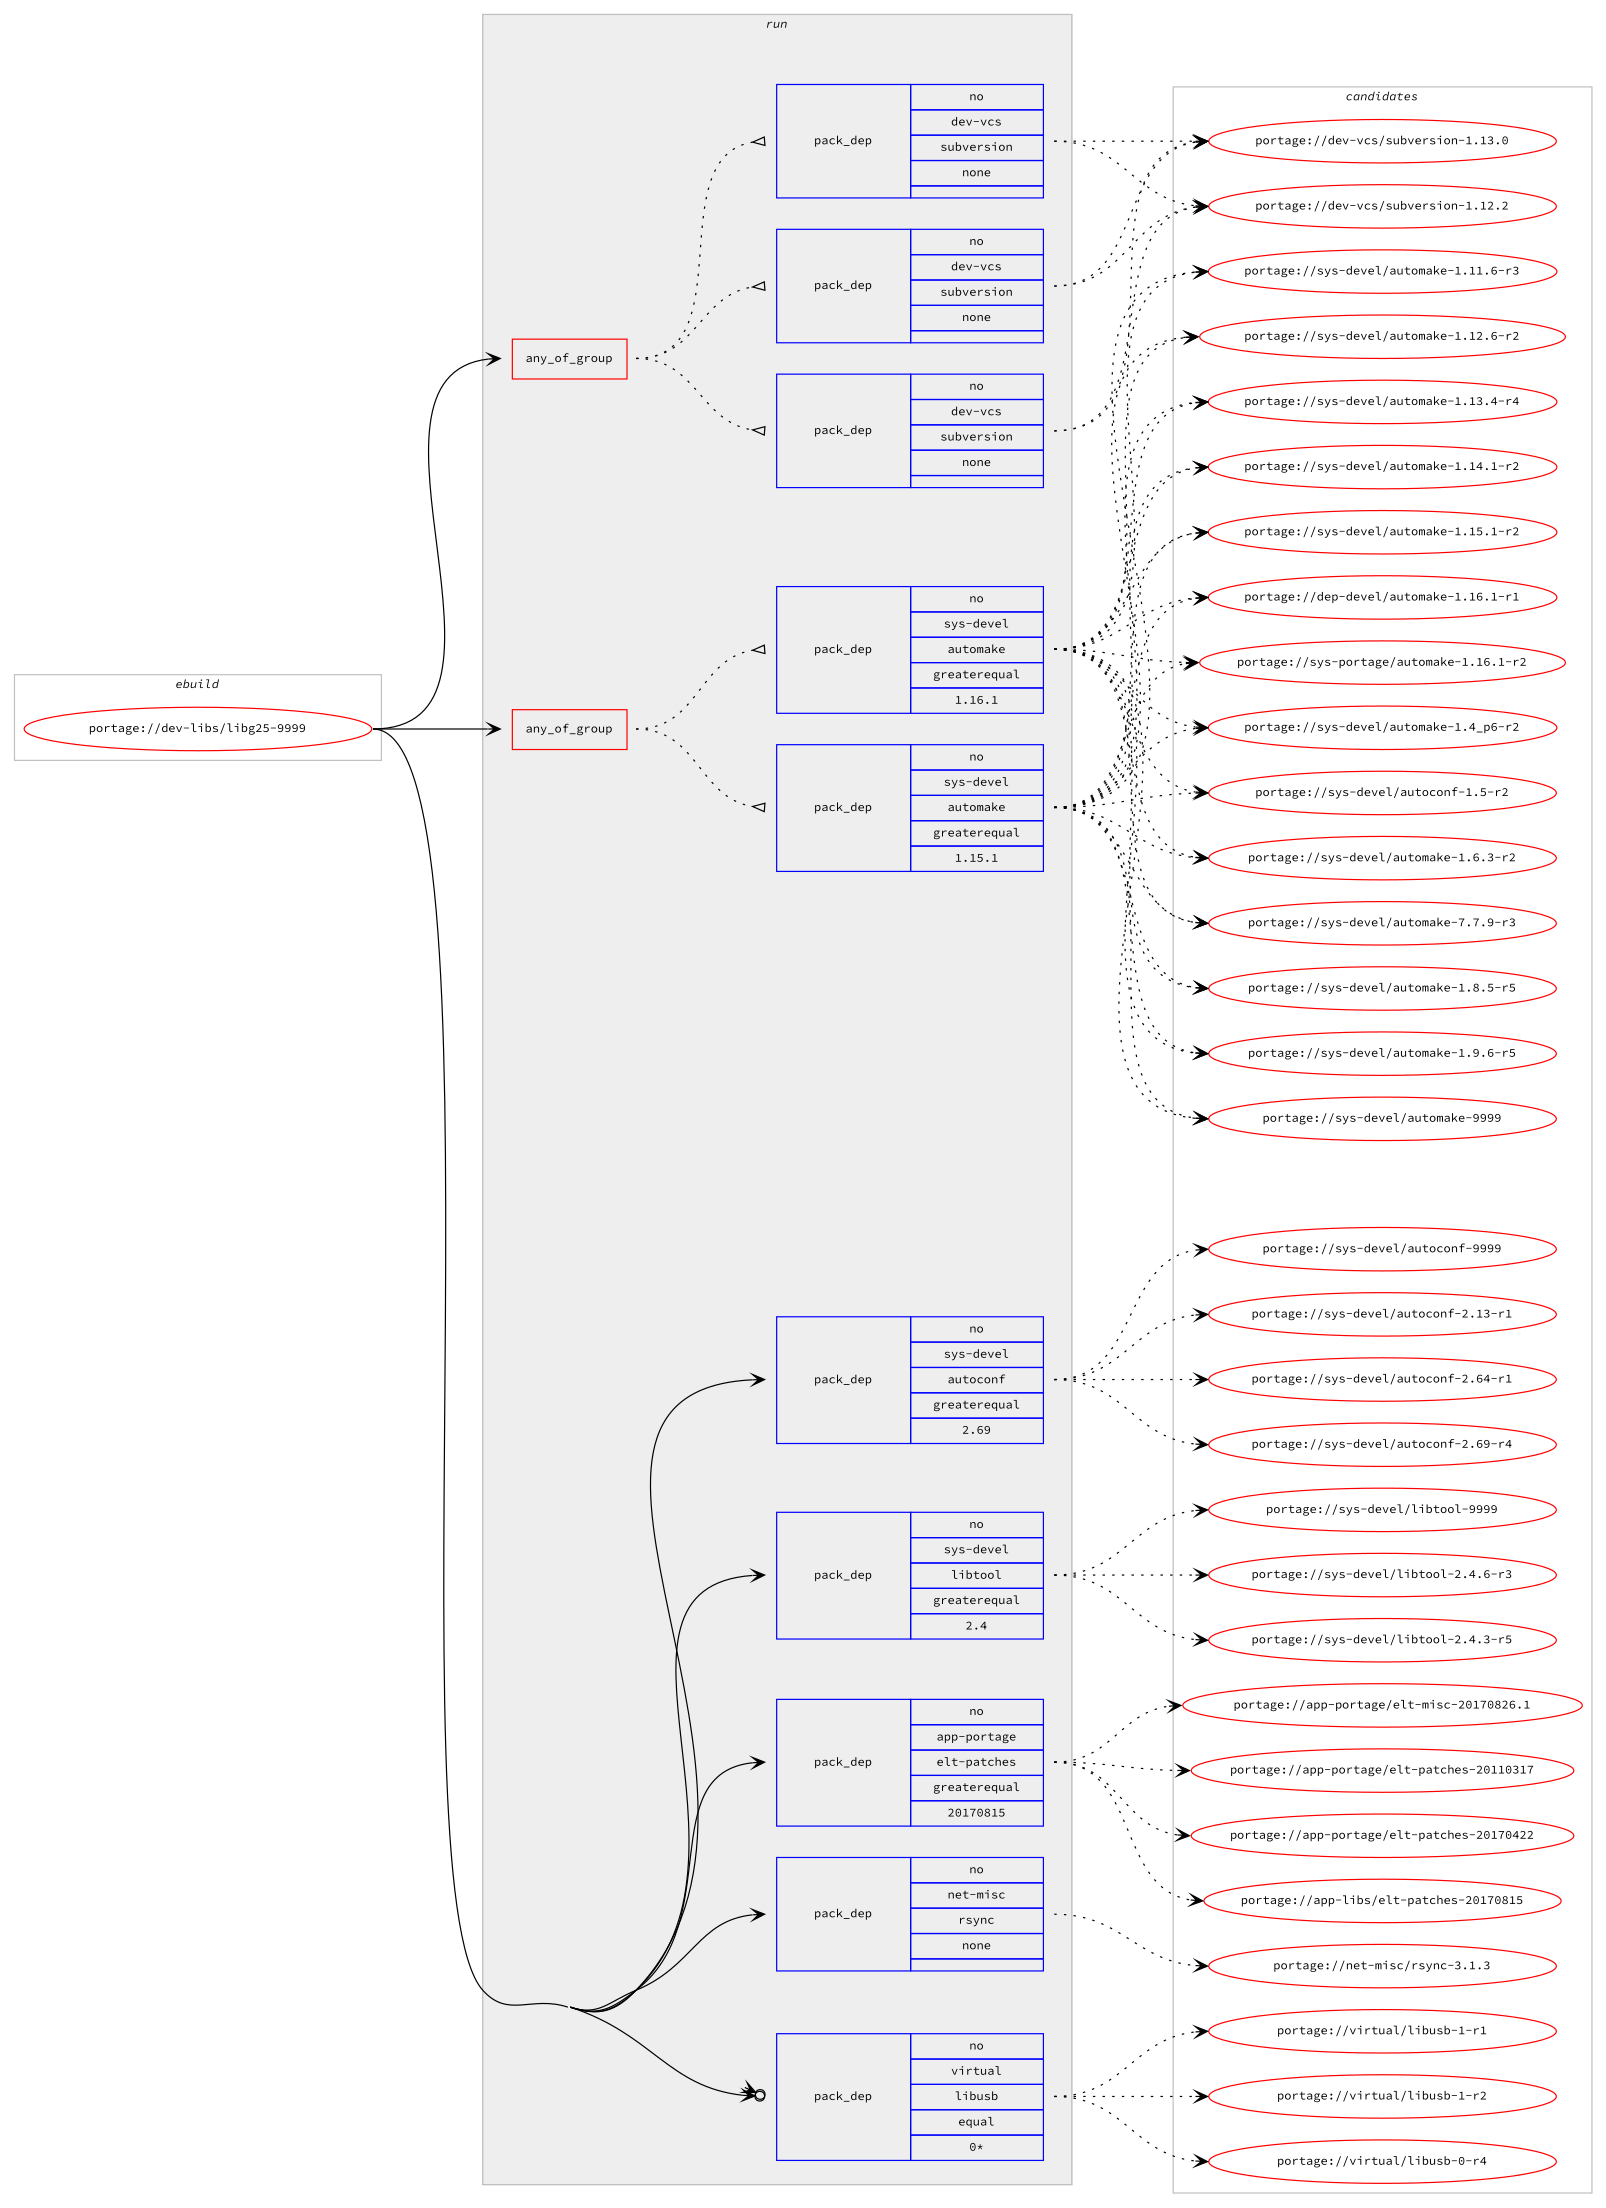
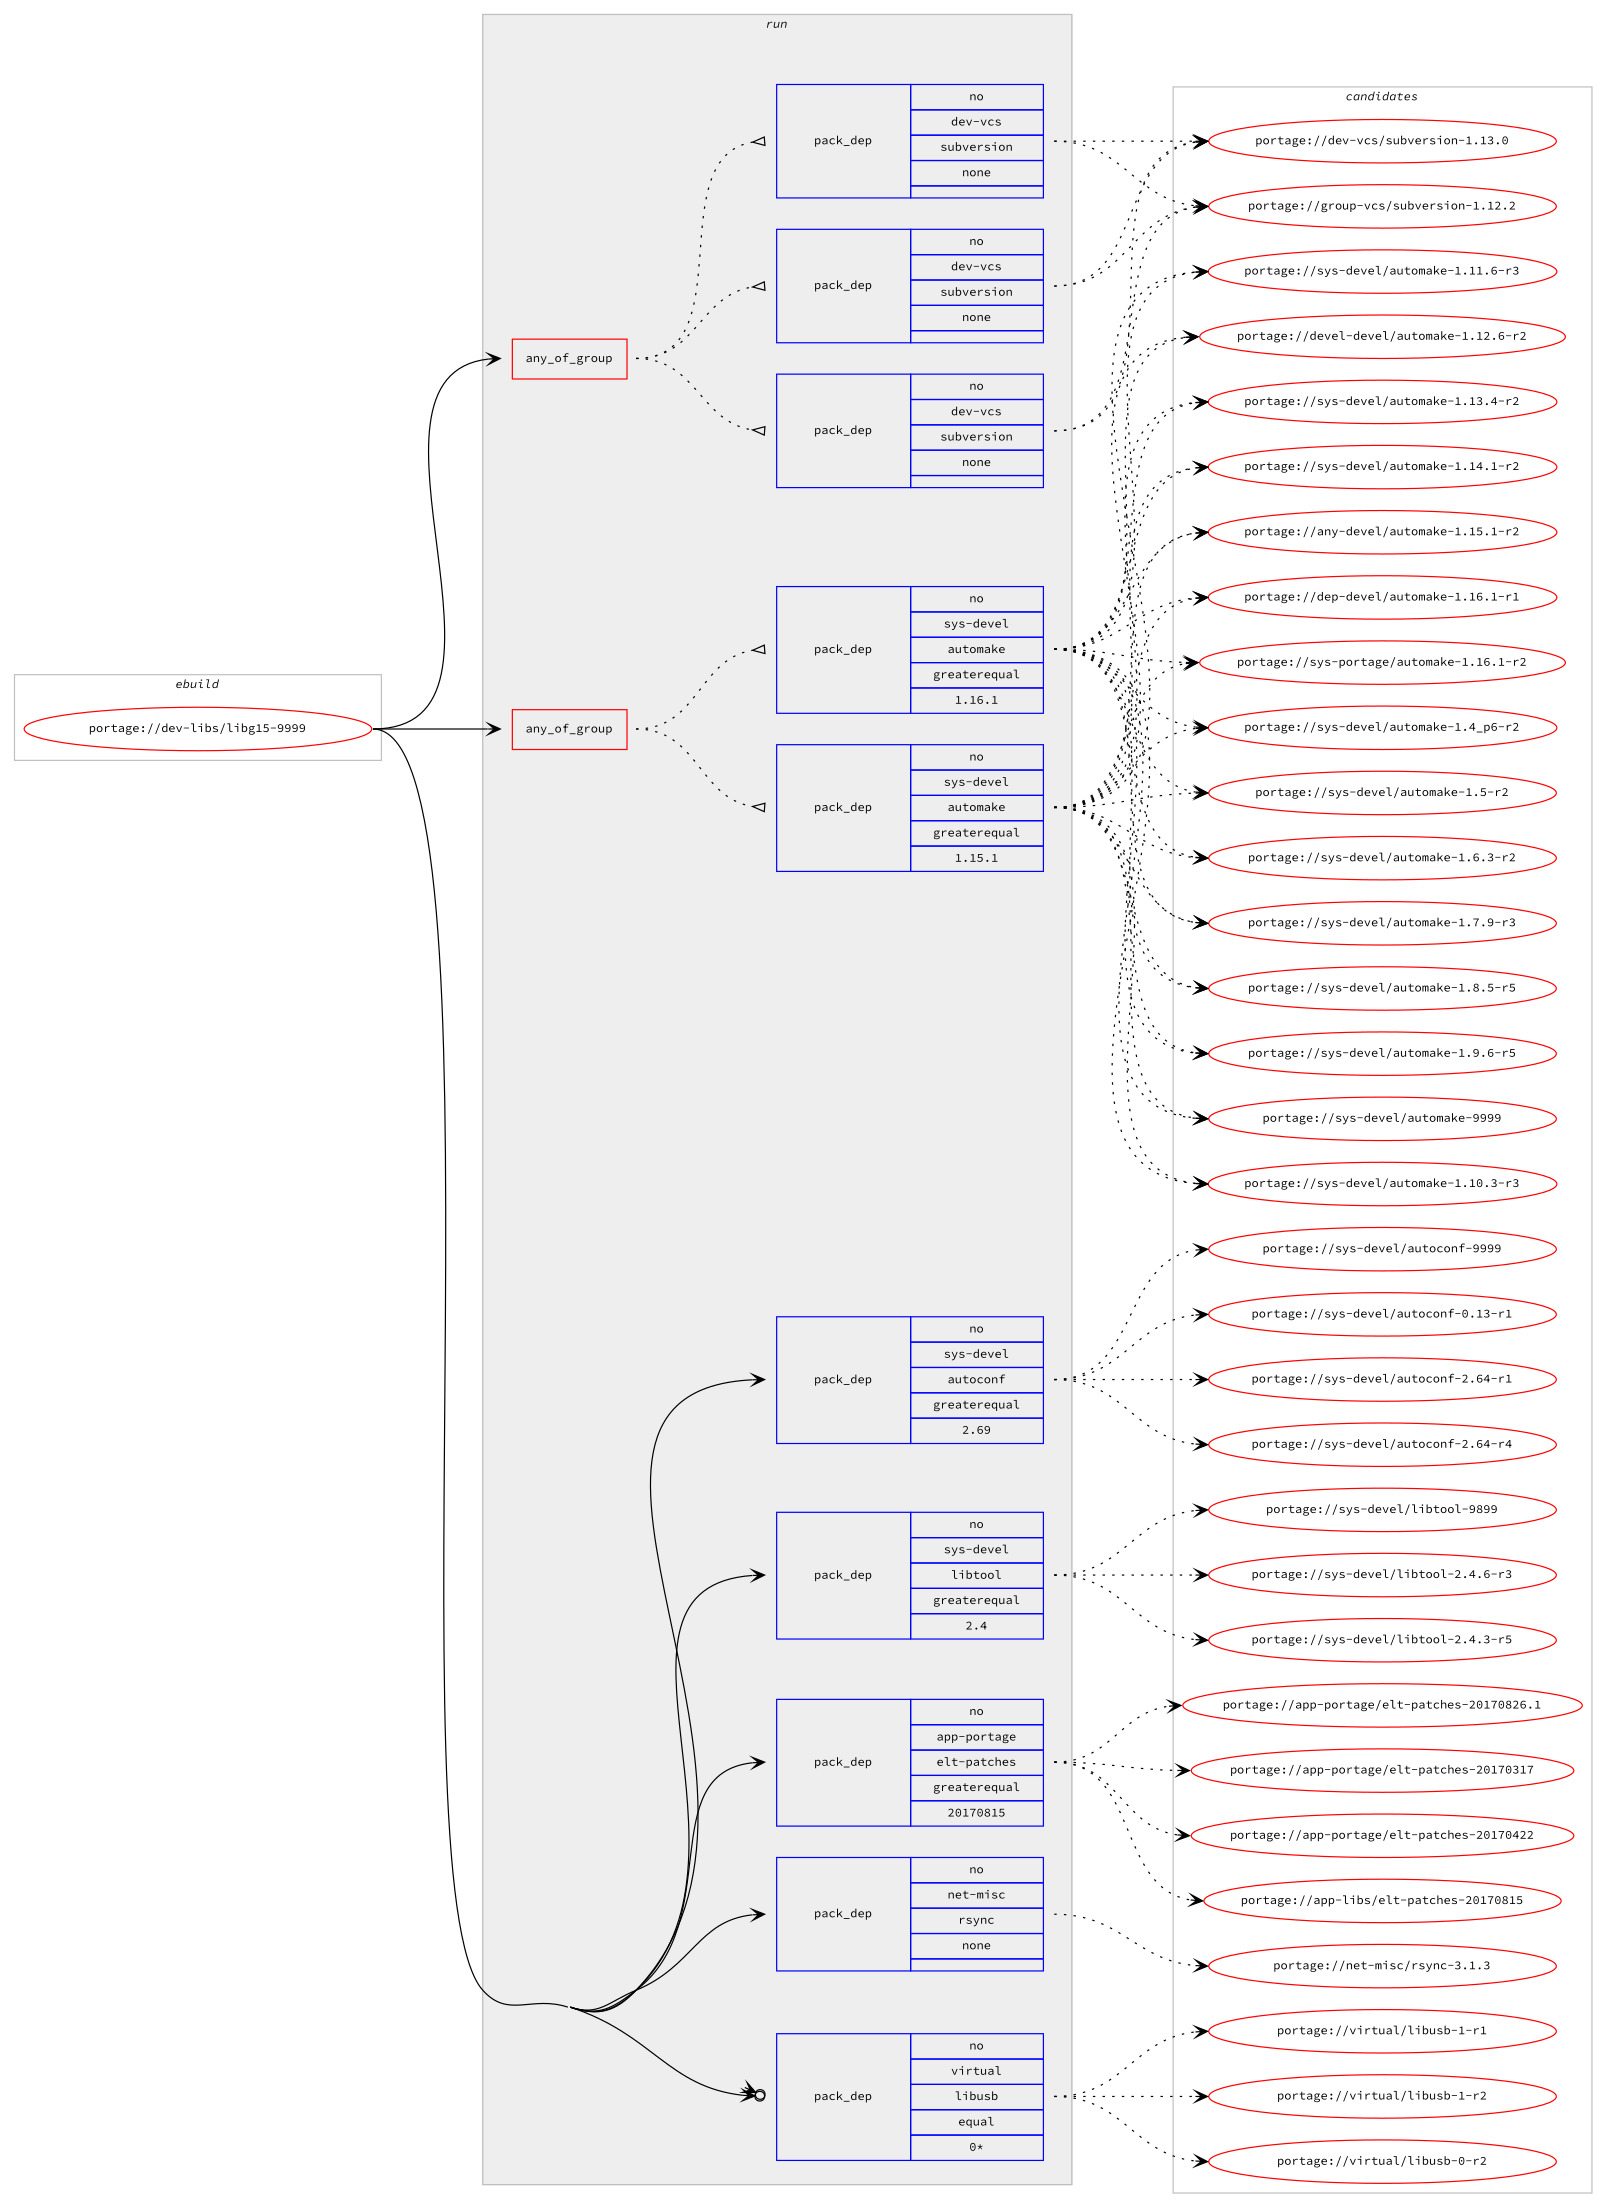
node "portage://dev-vcs/subversion-1.12.2": label "portage://dev-vcs/subversion-1.12.2" -> "portage://group-vcs/subversion-1.12.2"
node "portage://sys-devel/automake-1.12.6-r2": label "portage://sys-devel/automake-1.12.6-r2" -> "portage://devel-devel/automake-1.12.6-r2"
node "portage://sys-devel/automake-1.13.4-r4": label "portage://sys-devel/automake-1.13.4-r4" -> "portage://sys-devel/automake-1.13.4-r2"
node "portage://sys-devel/automake-1.15.1-r2": label "portage://sys-devel/automake-1.15.1-r2" -> "portage://any-devel/automake-1.15.1-r2"
node "portage://dev-libs/libg25-9999": label "portage://dev-libs/libg25-9999" -> "portage://dev-libs/libg15-9999"
node "portage://sys-devel/autoconf-1.5-r2": label "portage://sys-devel/autoconf-1.5-r2" -> "portage://sys-devel/automake-1.5-r2"
node "portage://sys-devel/automake-7.7.9-r3": label "portage://sys-devel/automake-7.7.9-r3" -> "portage://sys-devel/automake-1.7.9-r3"
node "portage://sys-devel/automake-1.10.3-r3": added
node "portage://sys-devel/autoconf-2.13-r1": label "portage://sys-devel/autoconf-2.13-r1" -> "portage://sys-devel/autoconf-0.13-r1"
node "portage://sys-devel/autoconf-2.69-r4": label "portage://sys-devel/autoconf-2.69-r4" -> "portage://sys-devel/autoconf-2.64-r4"
node "portage://sys-devel/libtool-9999": label "portage://sys-devel/libtool-9999" -> "portage://sys-devel/libtool-9899"
node "portage://app-portage/elt-misc-20170826.1": label "portage://app-portage/elt-misc-20170826.1" -> "portage://app-portage/elt-patches-20170826.1"
node "portage://app-portage/elt-patches-20110317": label "portage://app-portage/elt-patches-20110317" -> "portage://app-portage/elt-patches-20170317"
node "portage://virtual/libusb-0-r4": label "portage://virtual/libusb-0-r4" -> "portage://virtual/libusb-0-r2"
